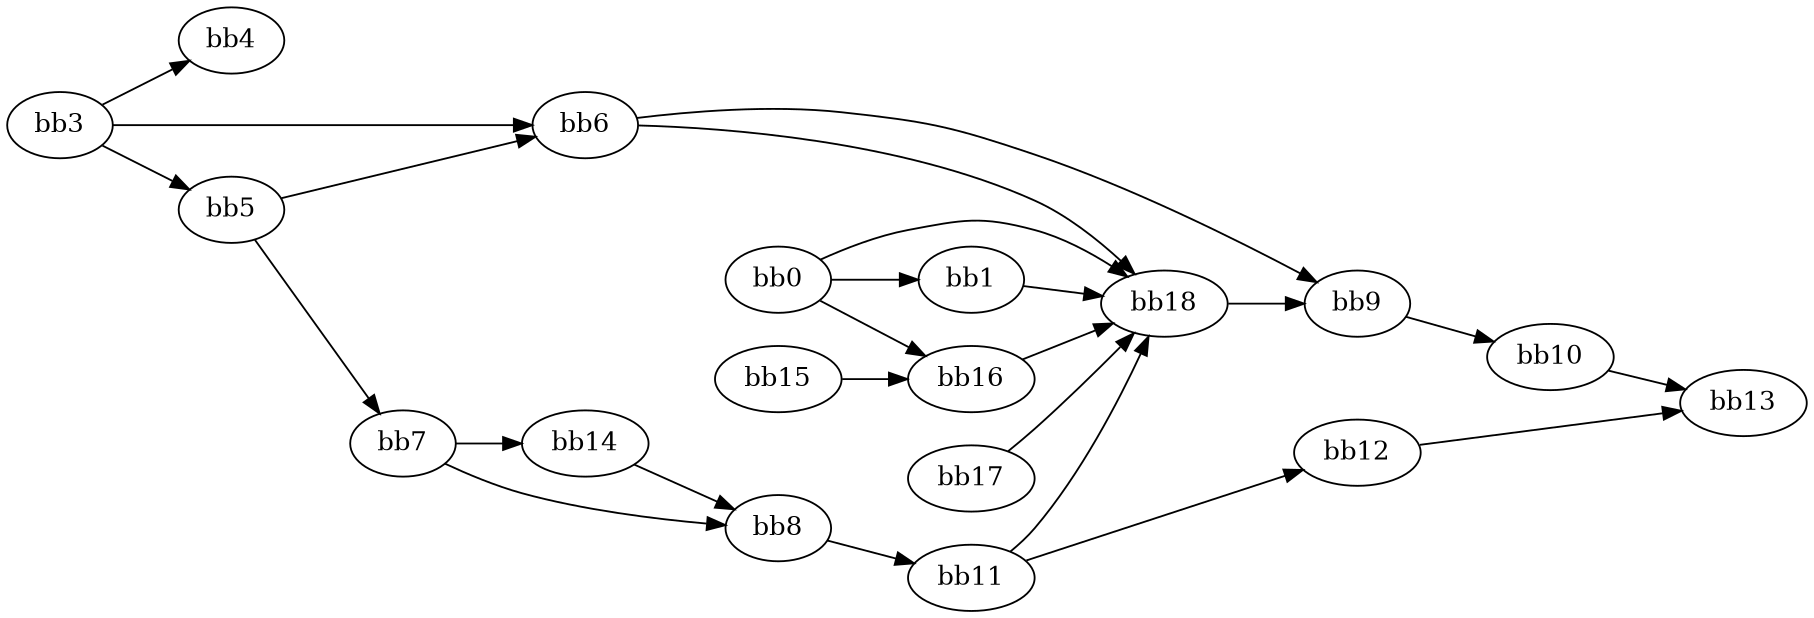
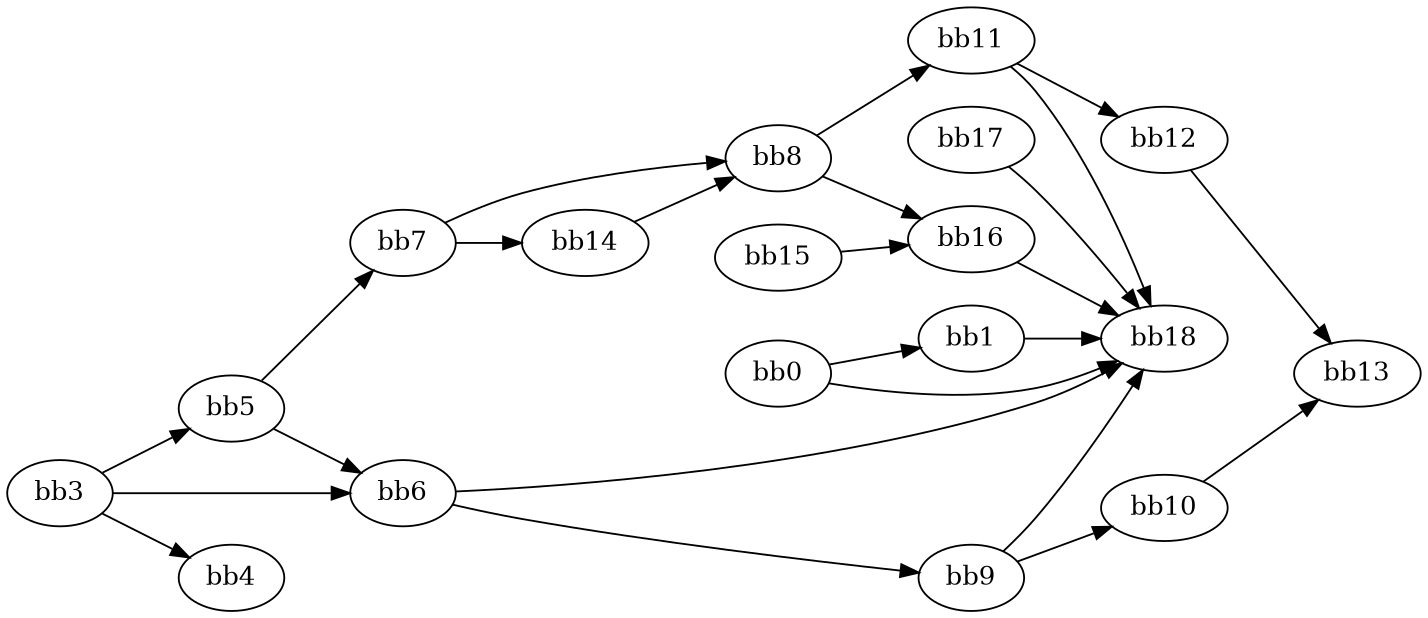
edge "bb18" -> "bb9": reversed
edge "bb0" -> "bb16": now "bb8" -> "bb16"
